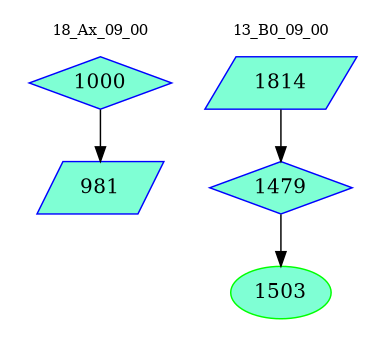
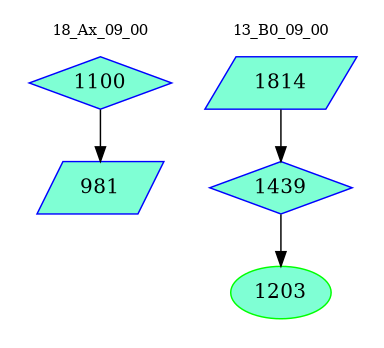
node "1000": label "1000" -> "1100"
node "1479": label "1479" -> "1439"
node "1503": label "1503" -> "1203"
